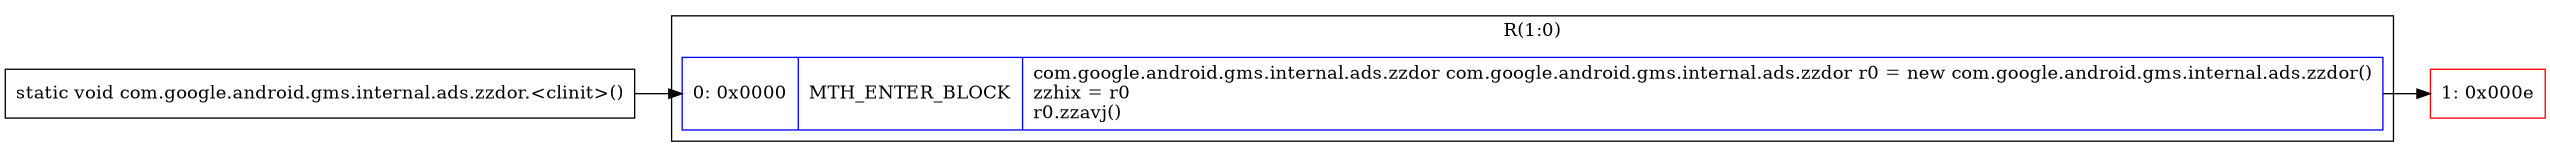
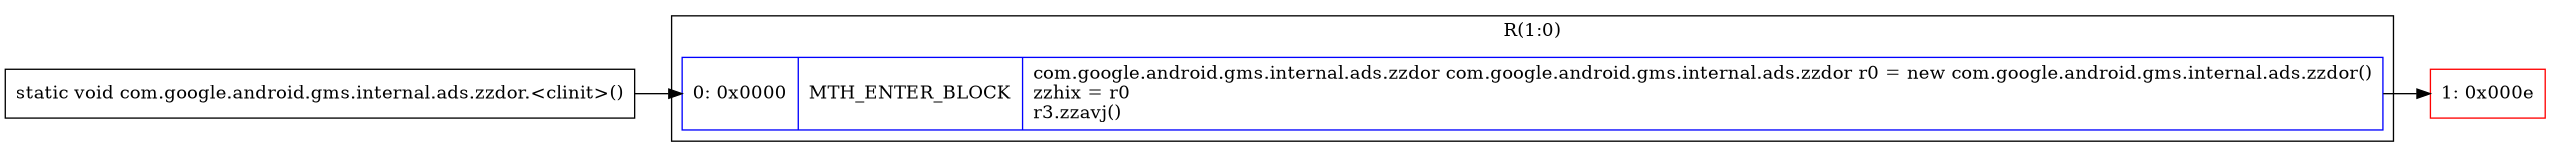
node "0: 0x0000": text "r0.zzavj()" -> "r3.zzavj()"
